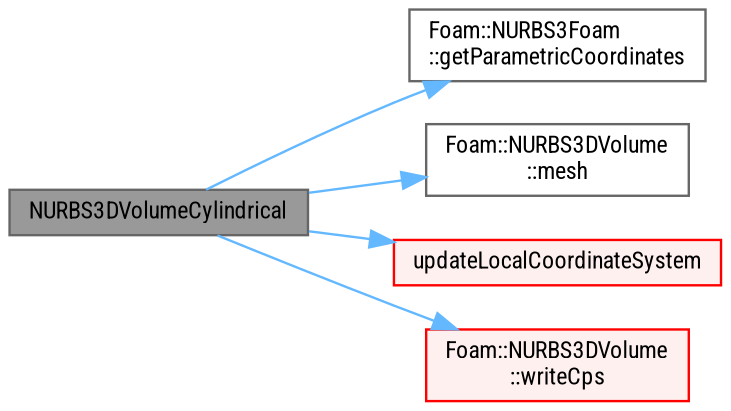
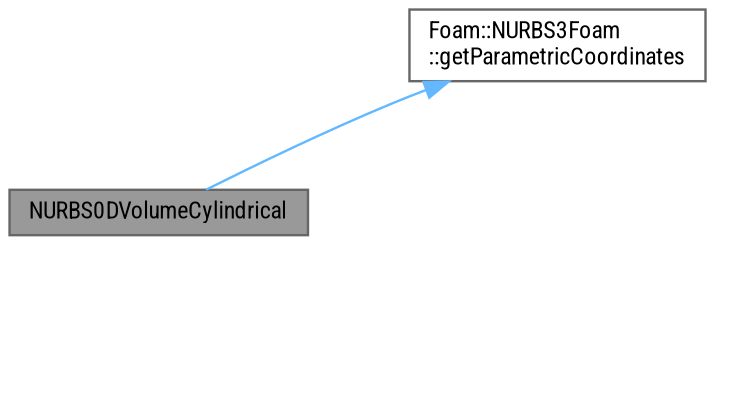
node "Foam::NURBS3DVolume ::mesh": removed
node "NURBS3DVolumeCylindrical": label "NURBS3DVolumeCylindrical" -> "NURBS0DVolumeCylindrical"
node "updateLocalCoordinateSystem": removed
node "Foam::NURBS3DVolume ::writeCps": removed
